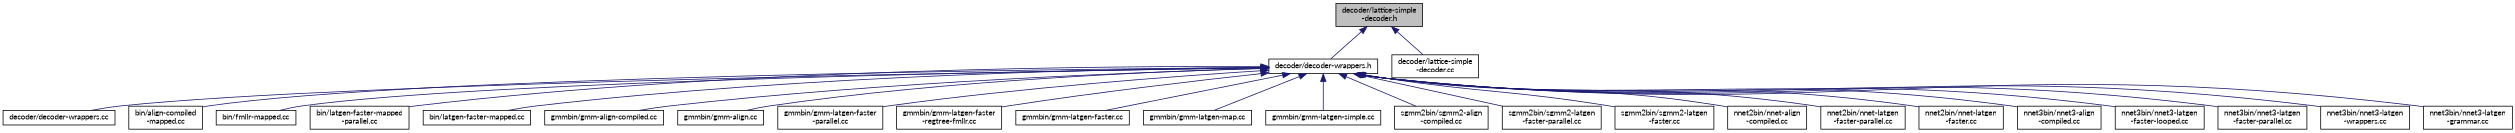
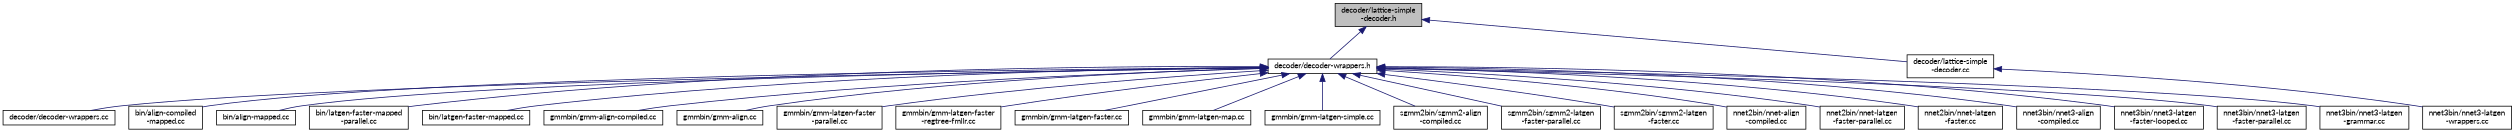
edge "nnet3bin/nnet3-latgen -wrappers.cc" -> "decoder/decoder-wrappers.h": now "nnet3bin/nnet3-latgen -wrappers.cc" -> "decoder/lattice-simple -decoder.cc"
node "bin/fmllr-mapped.cc": label "bin/fmllr-mapped.cc" -> "bin/align-mapped.cc"
